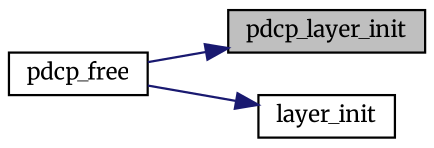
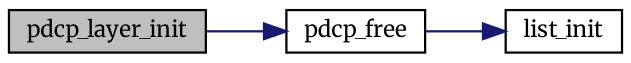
edge "pdcp_free" -> "pdcp_layer_init": reversed
node "layer_init": label "layer_init" -> "list_init"
